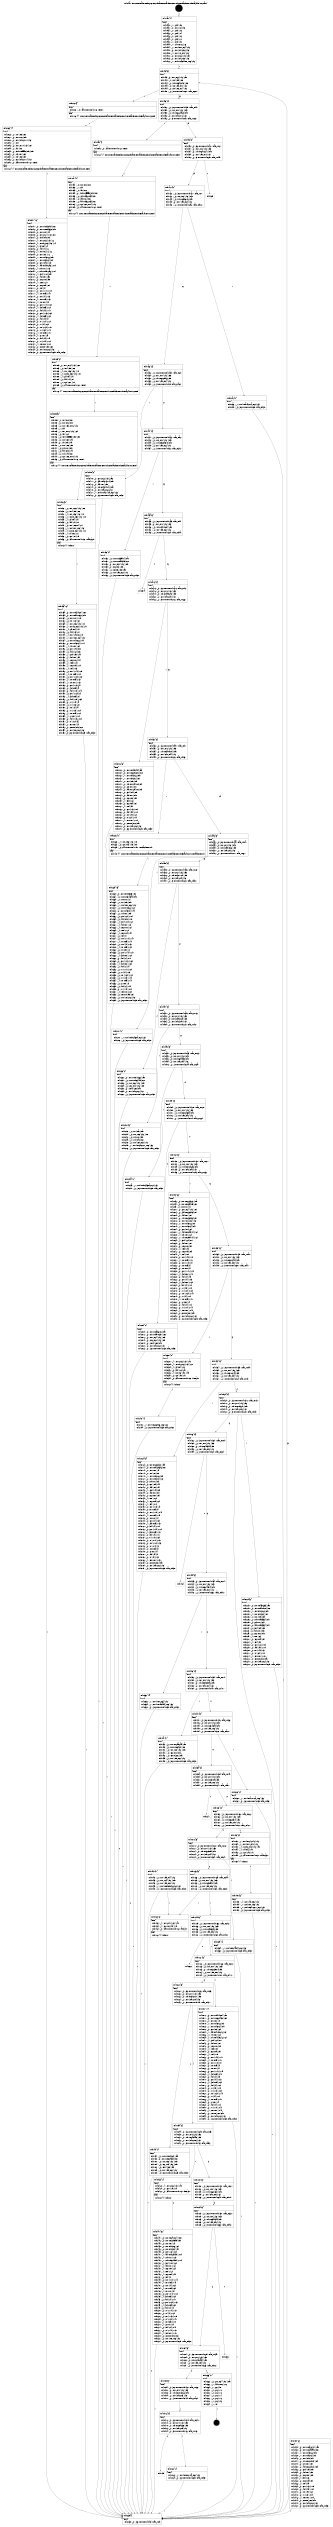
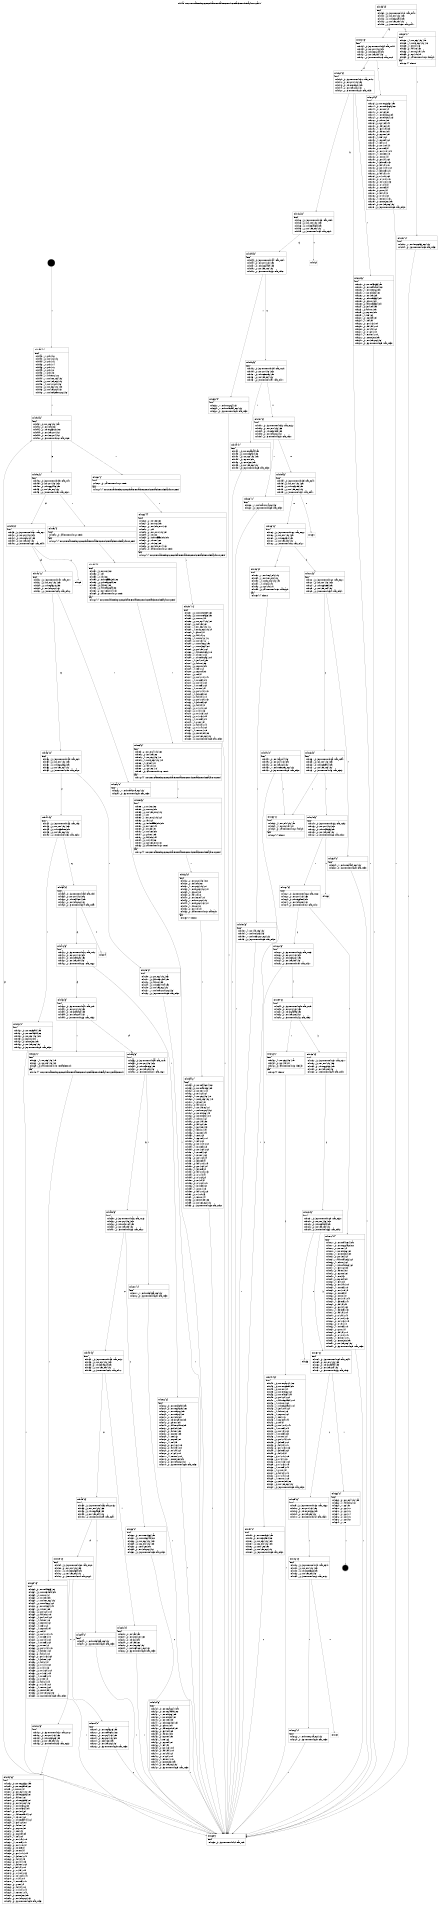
edge "0x401b22 [25]" -> "0x401b3b [25]": removed, label "16"
